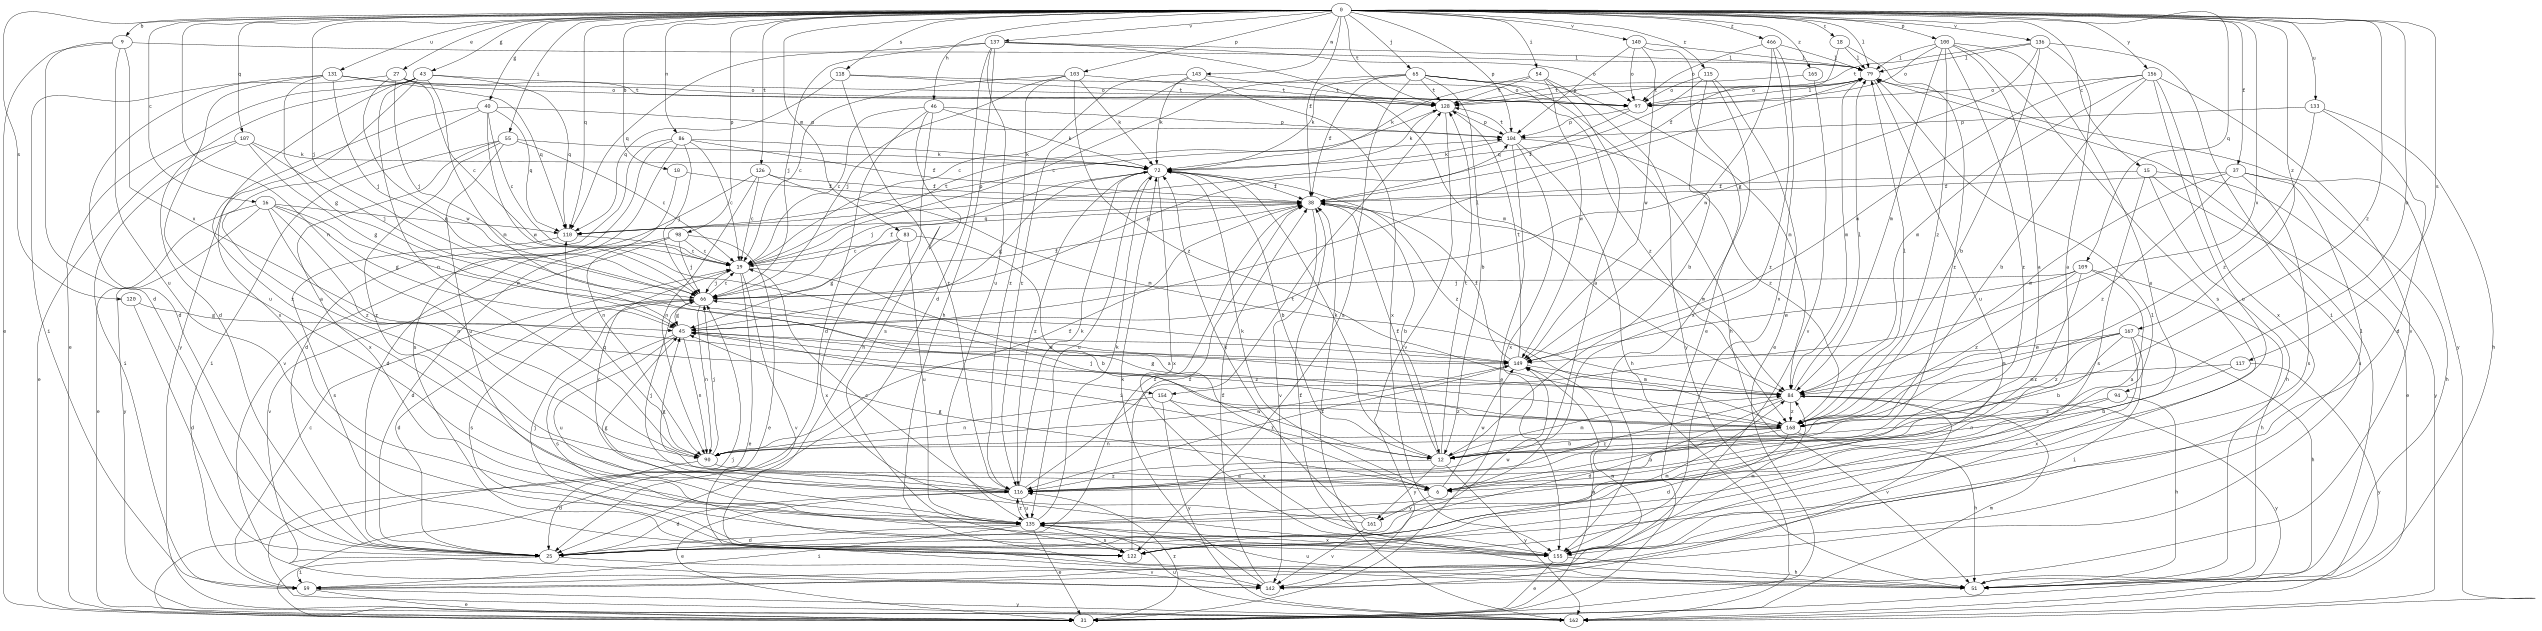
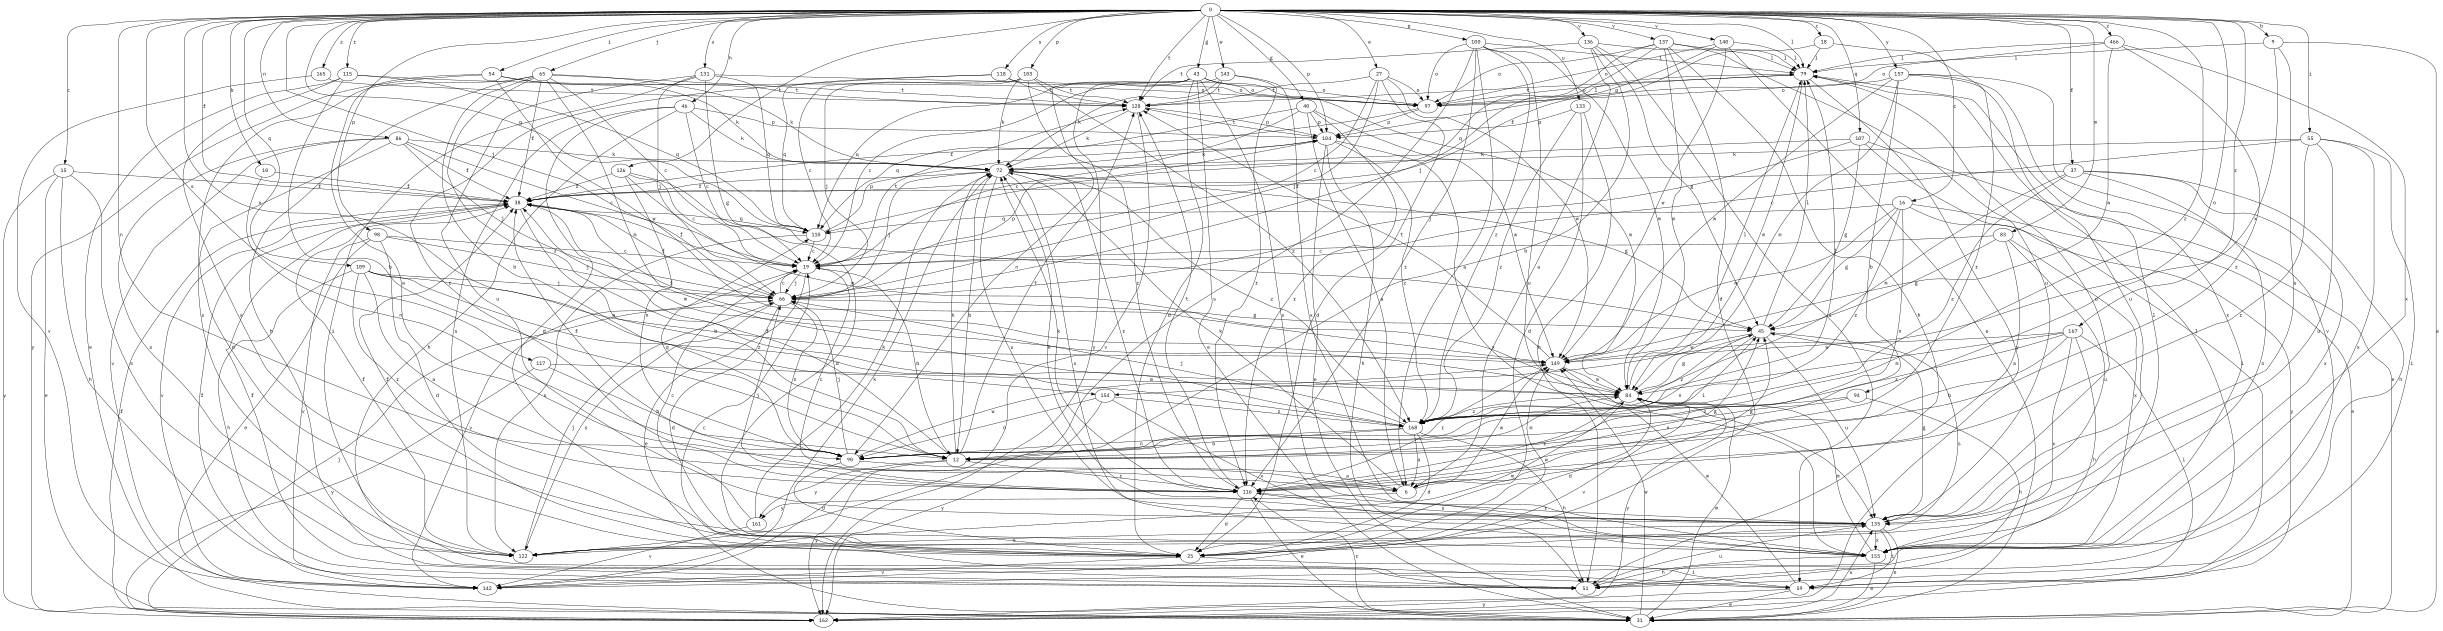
node "156": label "156" -> "157"
node "120": removed
edge "9" -> "25": removed, label "d"
